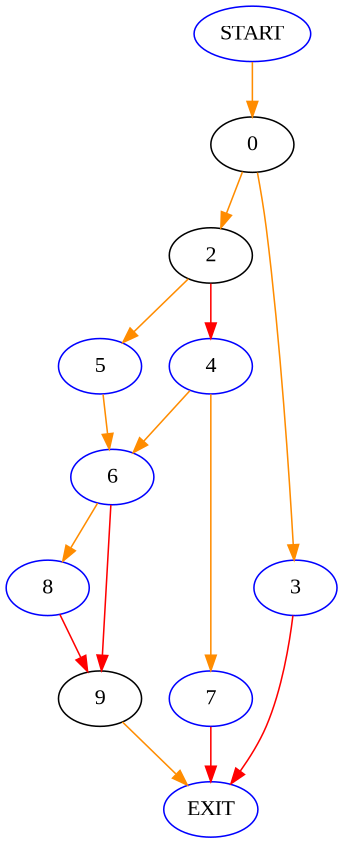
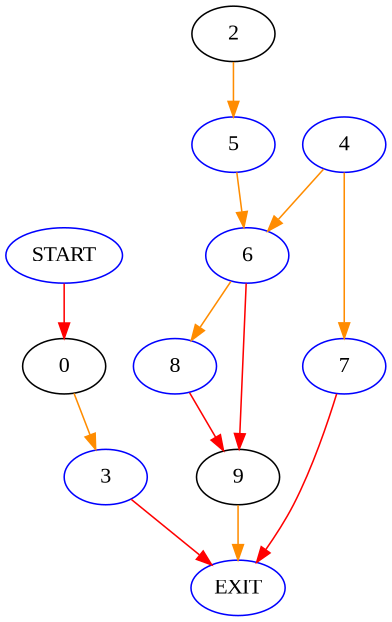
edge "START" -> "0": color darkorange -> red
edge "0" -> "2": removed
edge "2" -> "4": removed
